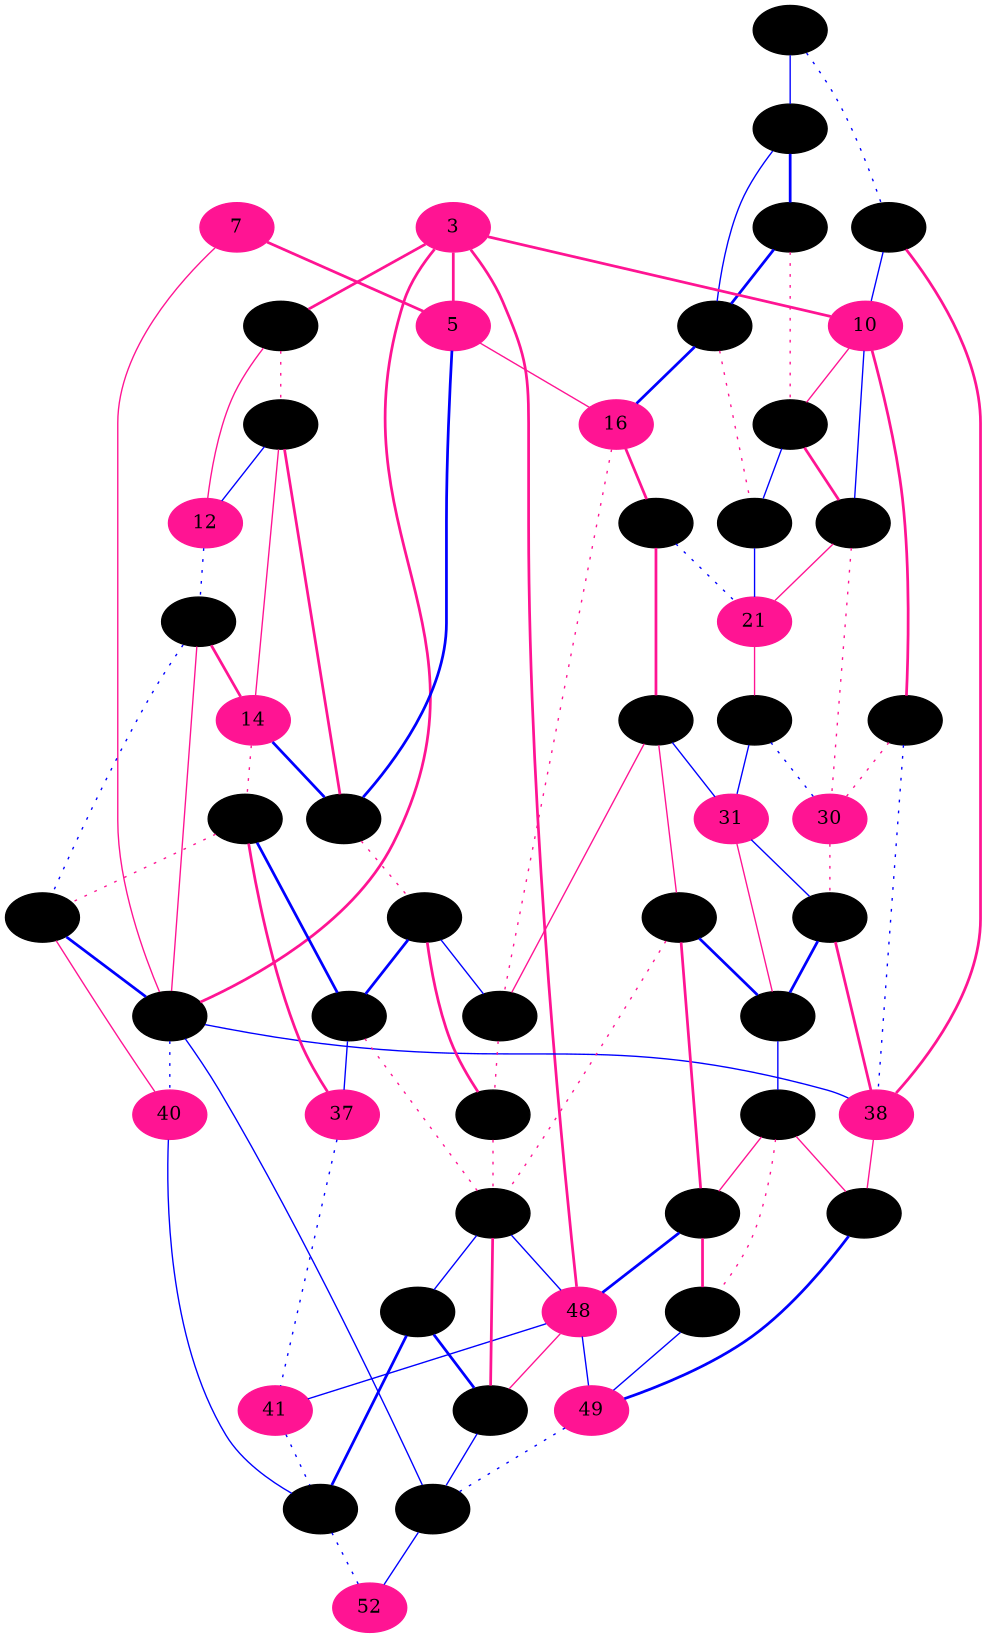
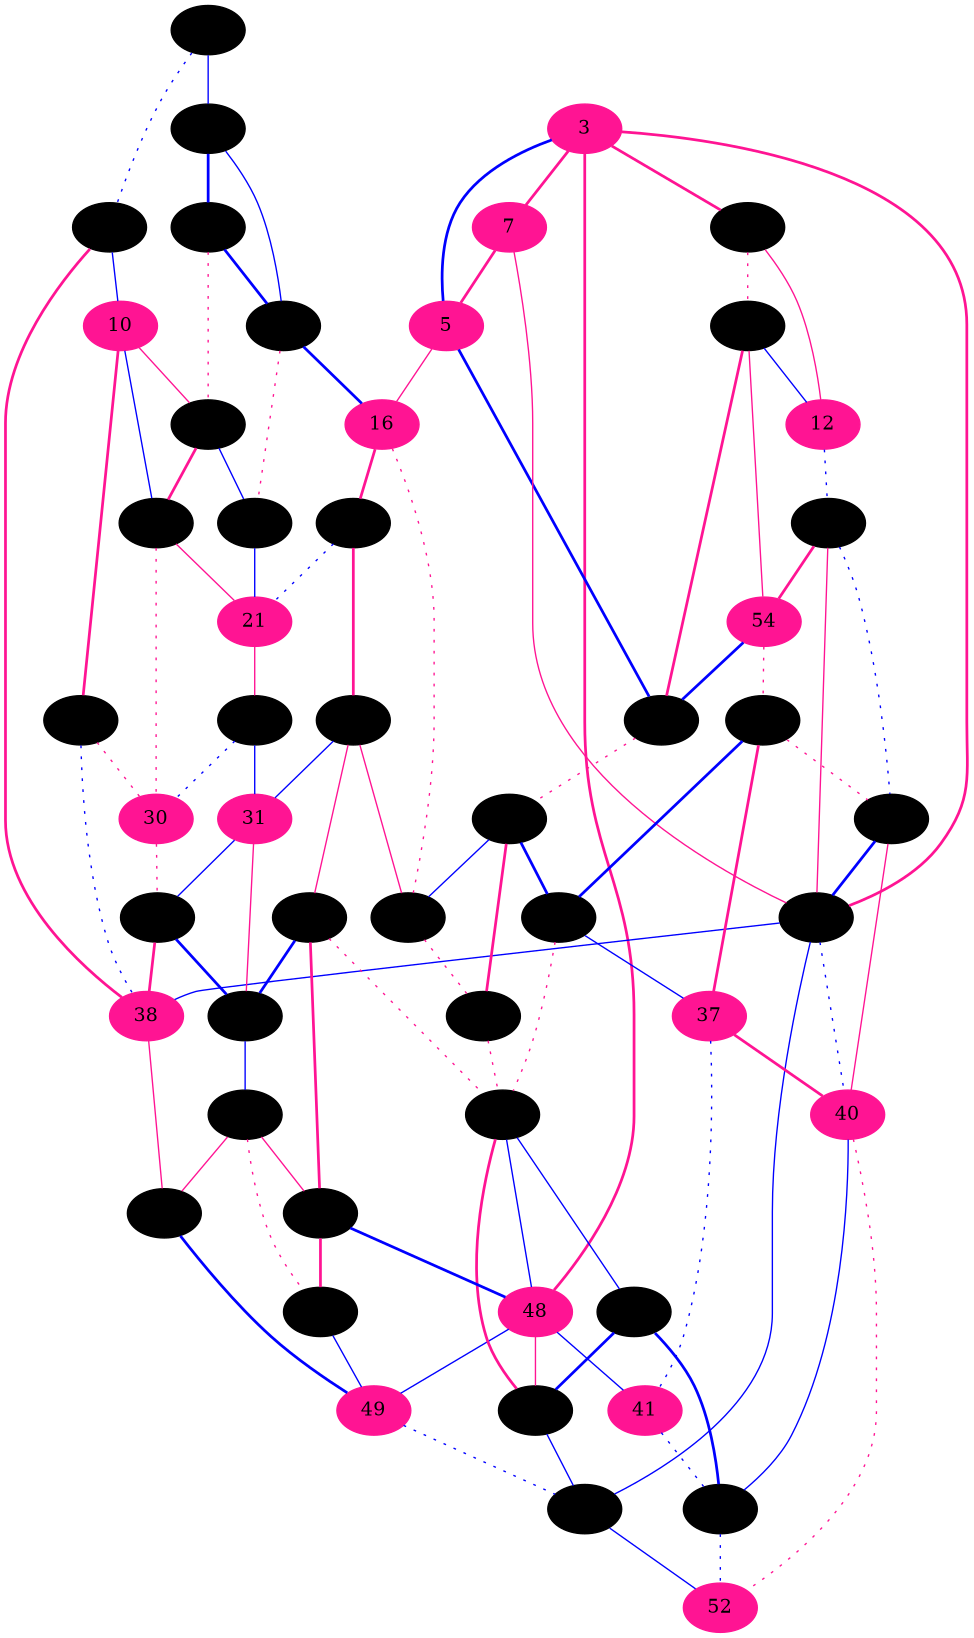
edge "3" -- "5": color deeppink -> blue
edge "3" -- "10": now "3" -- "7"
node "14": label "14" -> "54"
edge "37" -- "40": added
edge "40" -- "52": added
